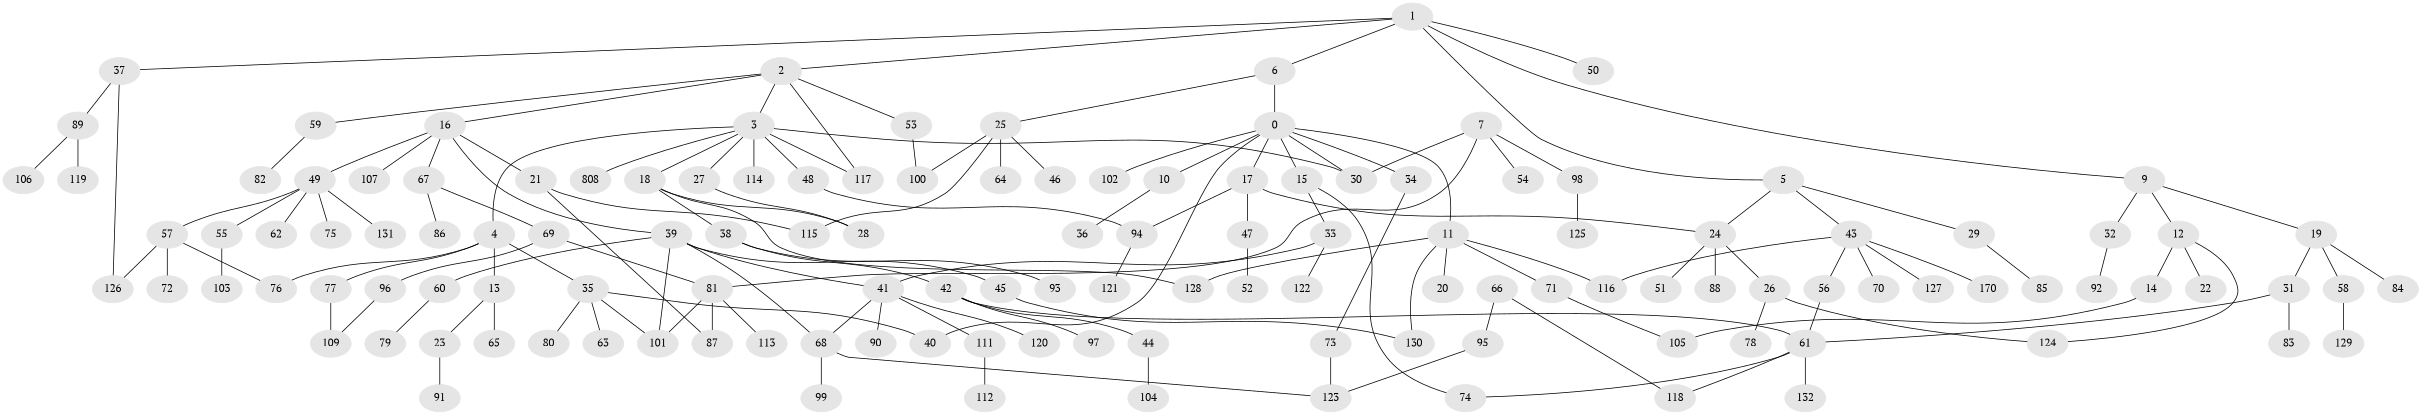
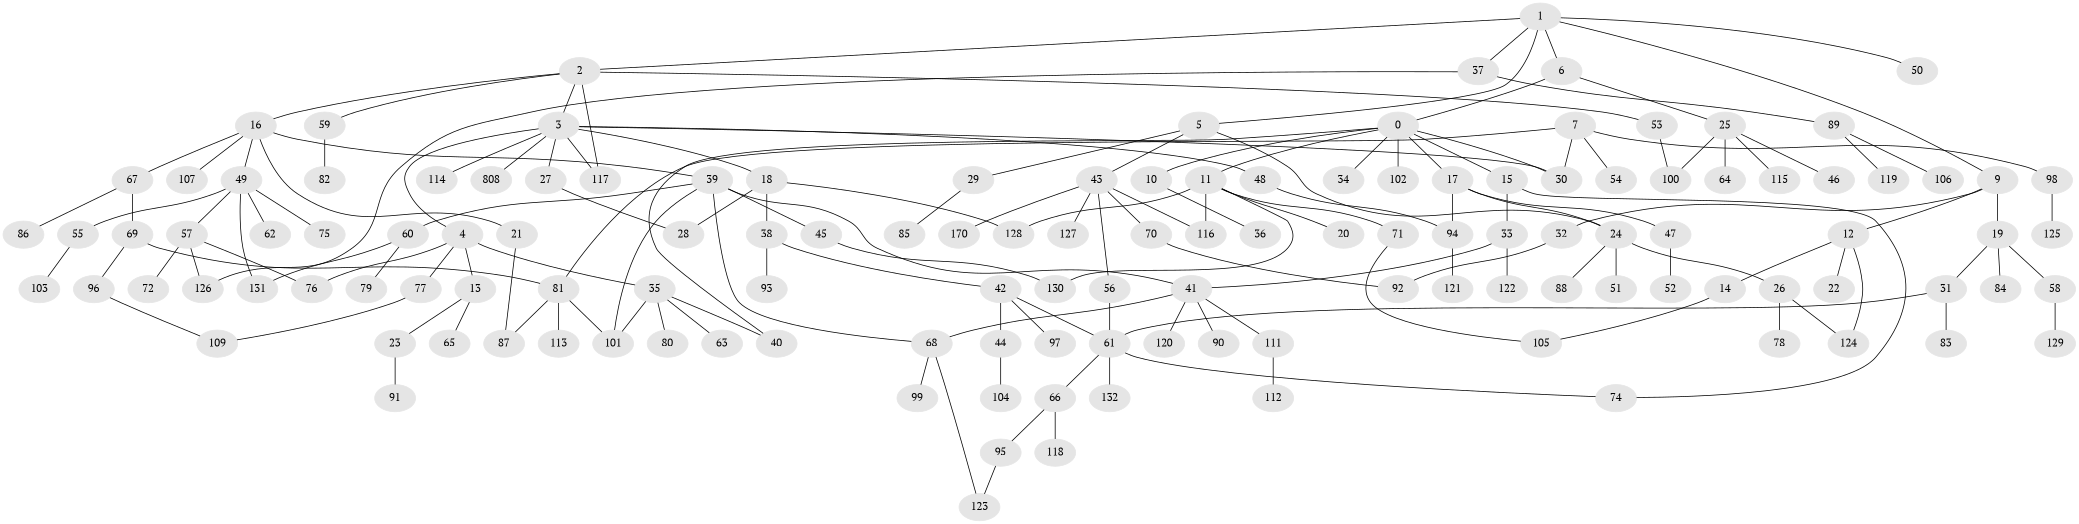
edge "21" -- "115": removed
edge "60" -- "131": added
edge "70" -- "92": added
node "73": removed
edge "61" -- "118": now "61" -- "66"
